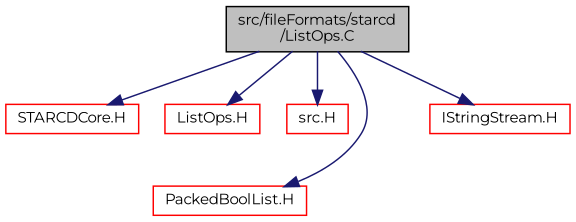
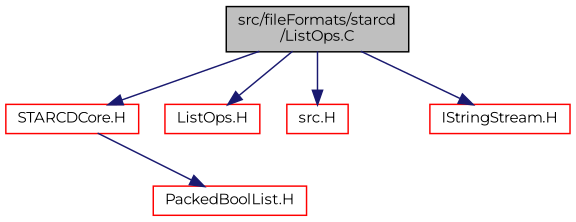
edge "src/fileFormats/starcd /ListOps.C" -> "PackedBoolList.H": now "STARCDCore.H" -> "PackedBoolList.H"
